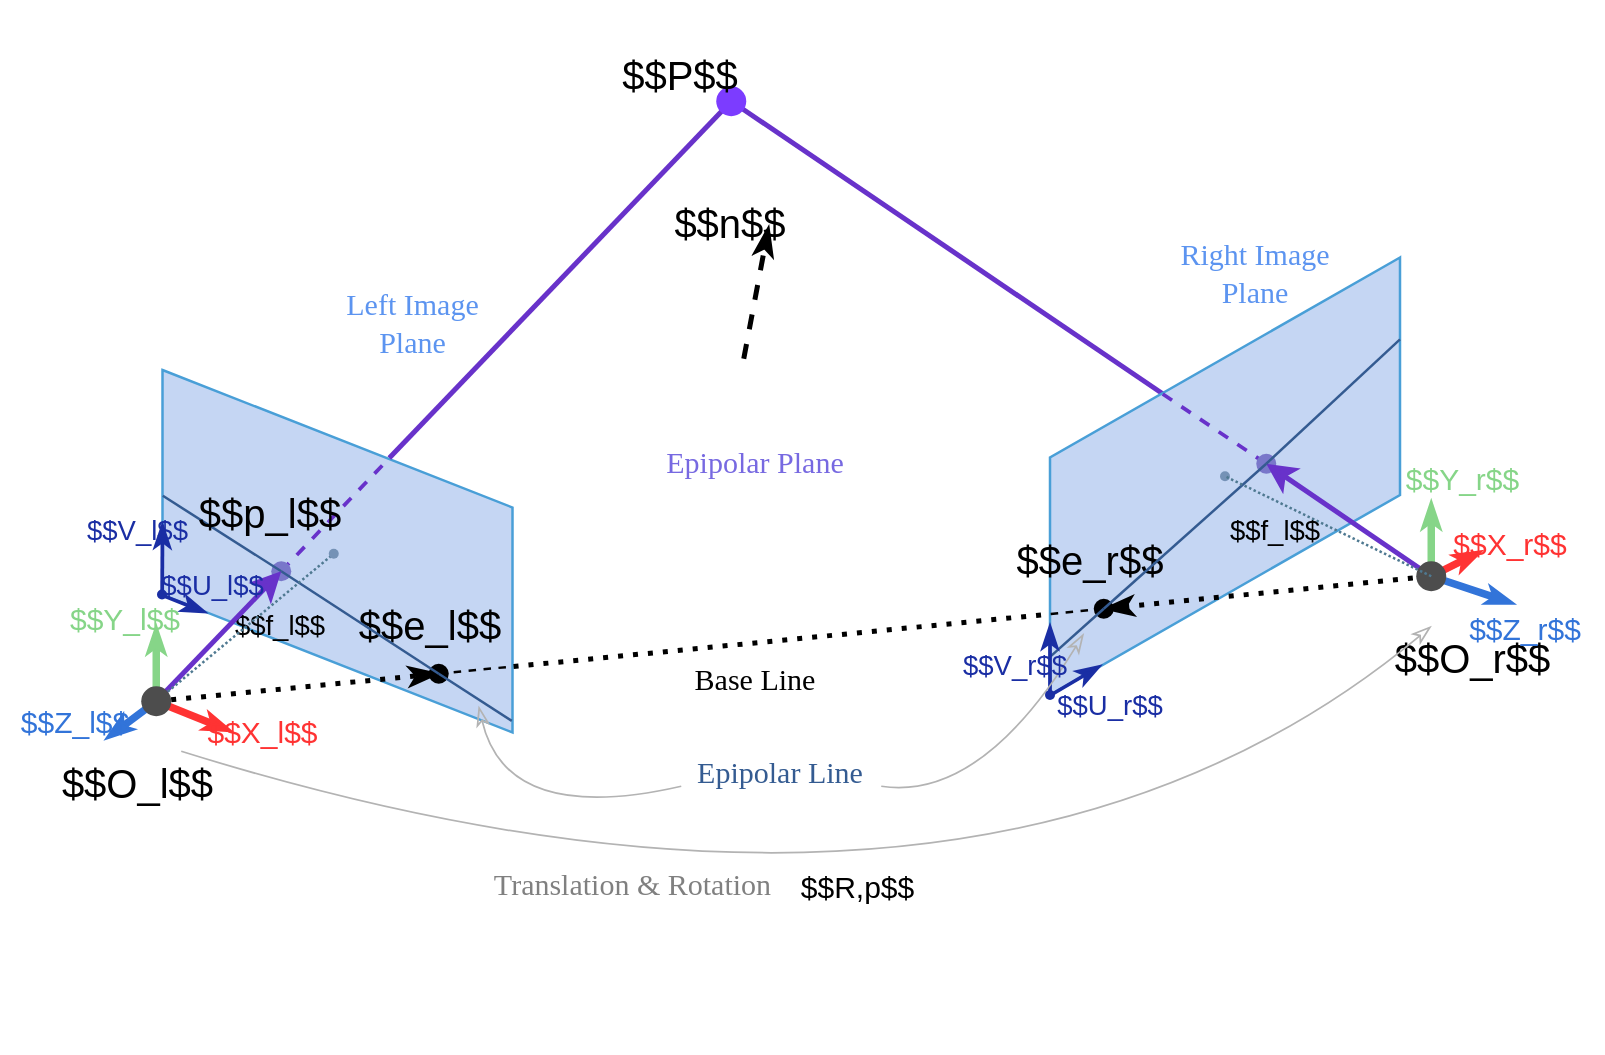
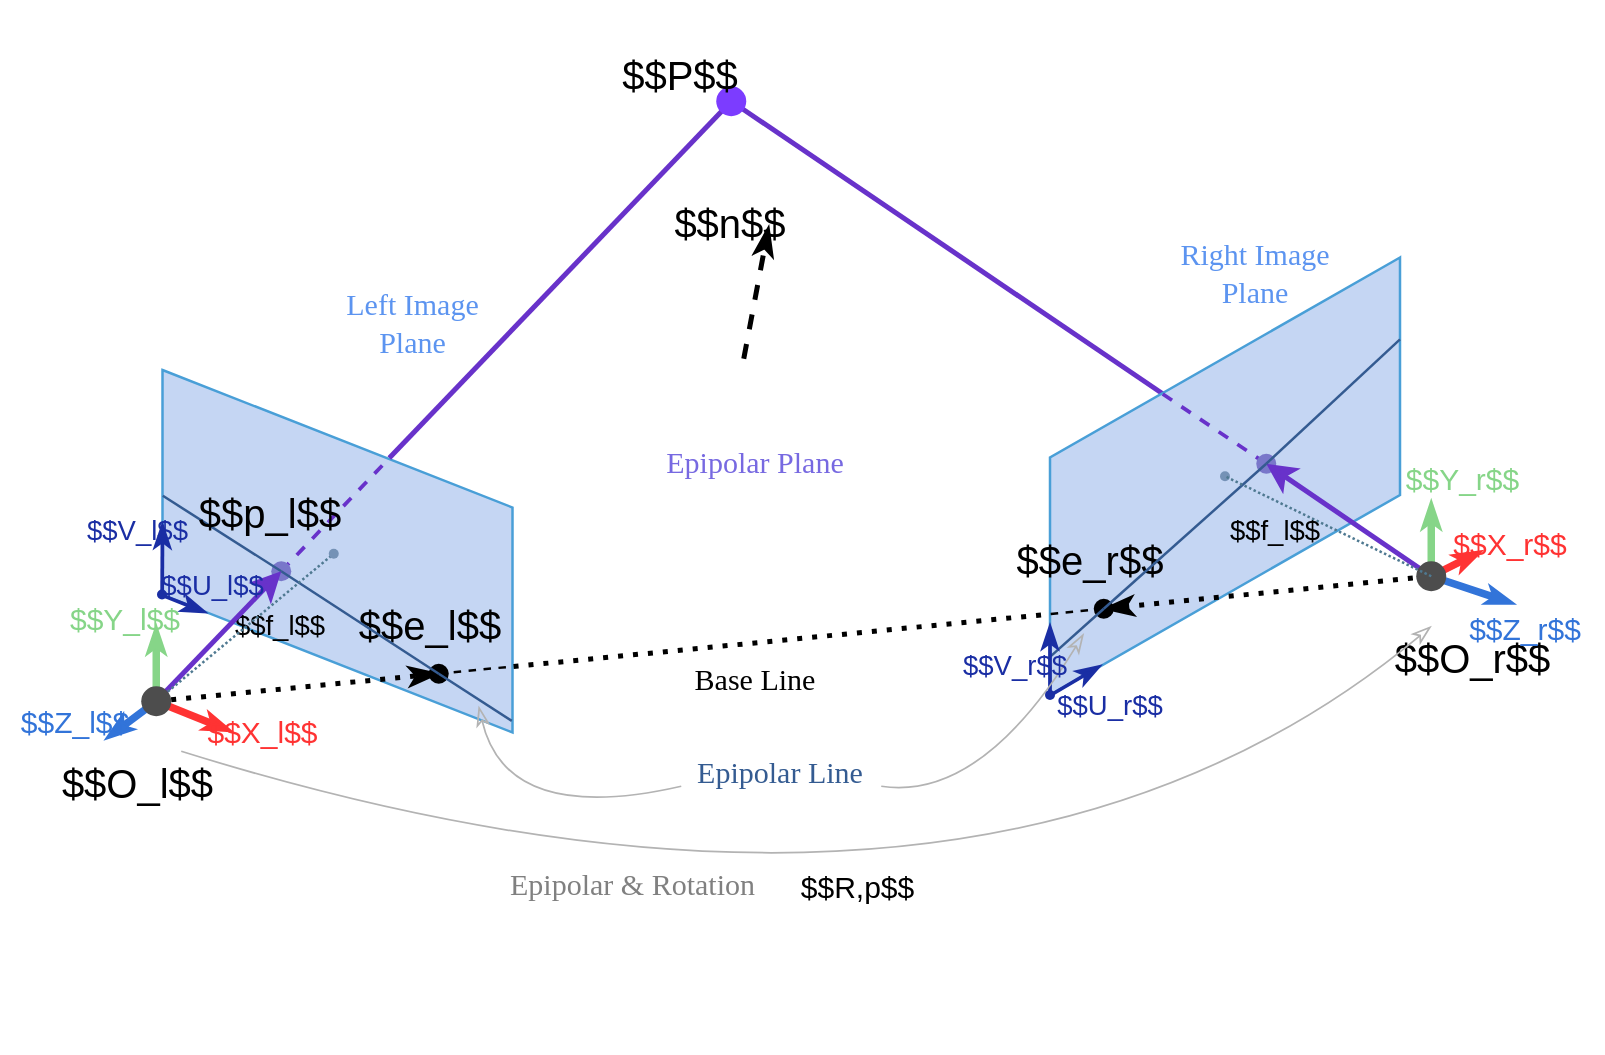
node "Translation & Rotation": label "Translation & Rotation" -> "Epipolar & Rotation"
